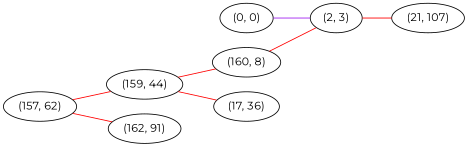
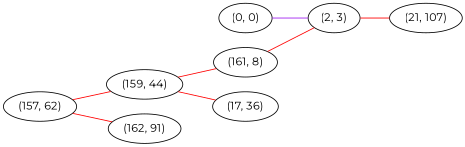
node "(160, 8)": label "(160, 8)" -> "(161, 8)"
